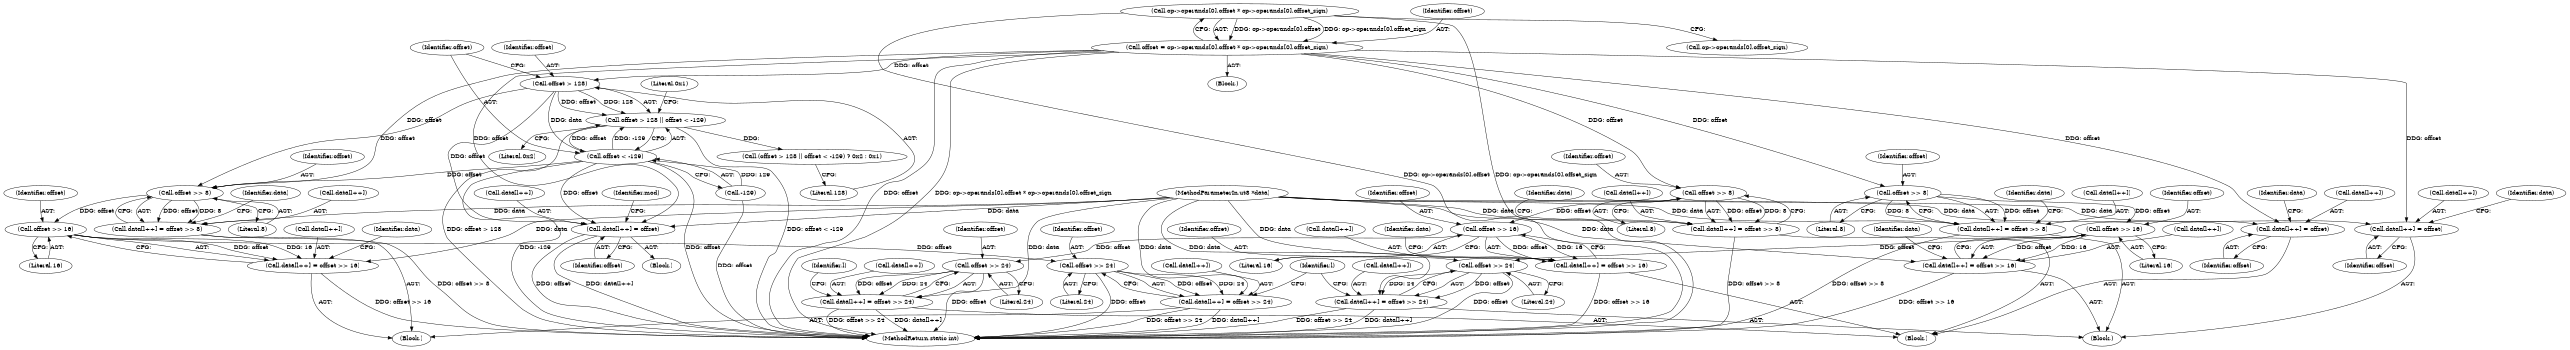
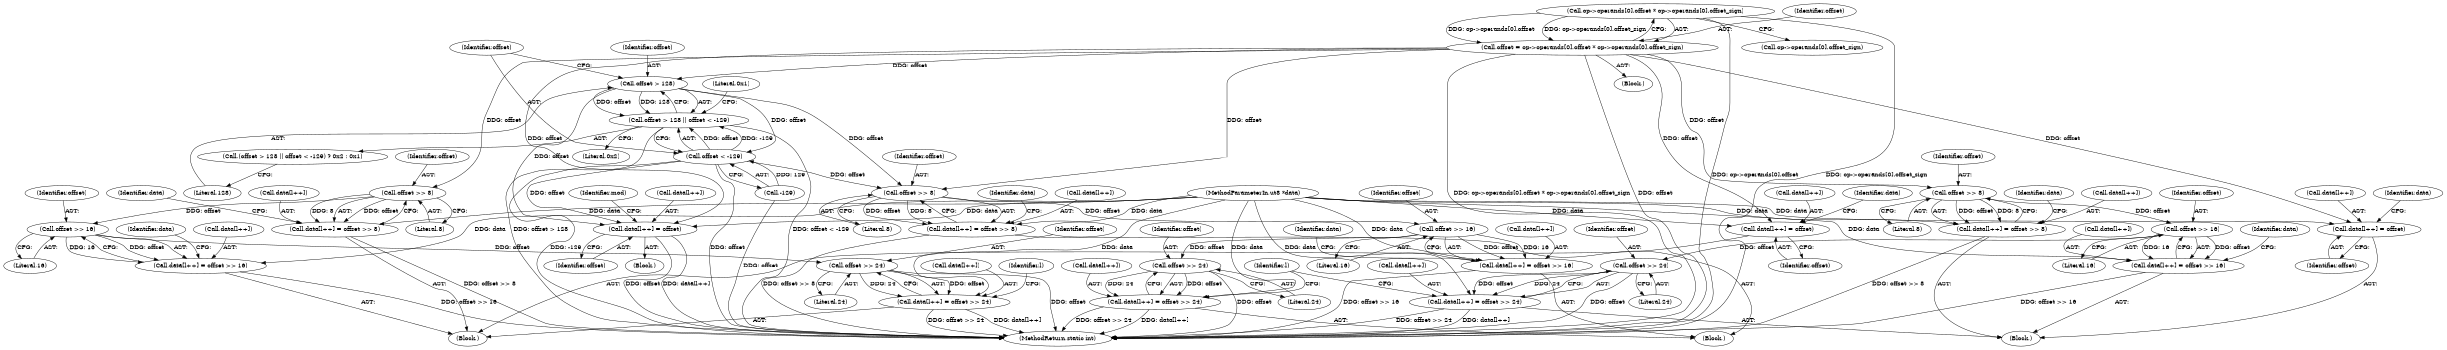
edge "(Call,offset > 128 || offset < -129)" -> "(Call,offset > 128)": added, label "CFG:"
edge "(Call,offset > 128)" -> "(Call,offset < -129)": label "DDG: data" -> "DDG: offset"
edge "(Call,offset > 128 || offset < -129)" -> "(Call,(offset > 128 || offset < -129) ? 0x2 : 0x1)": label "DDG: " -> "AST: "
